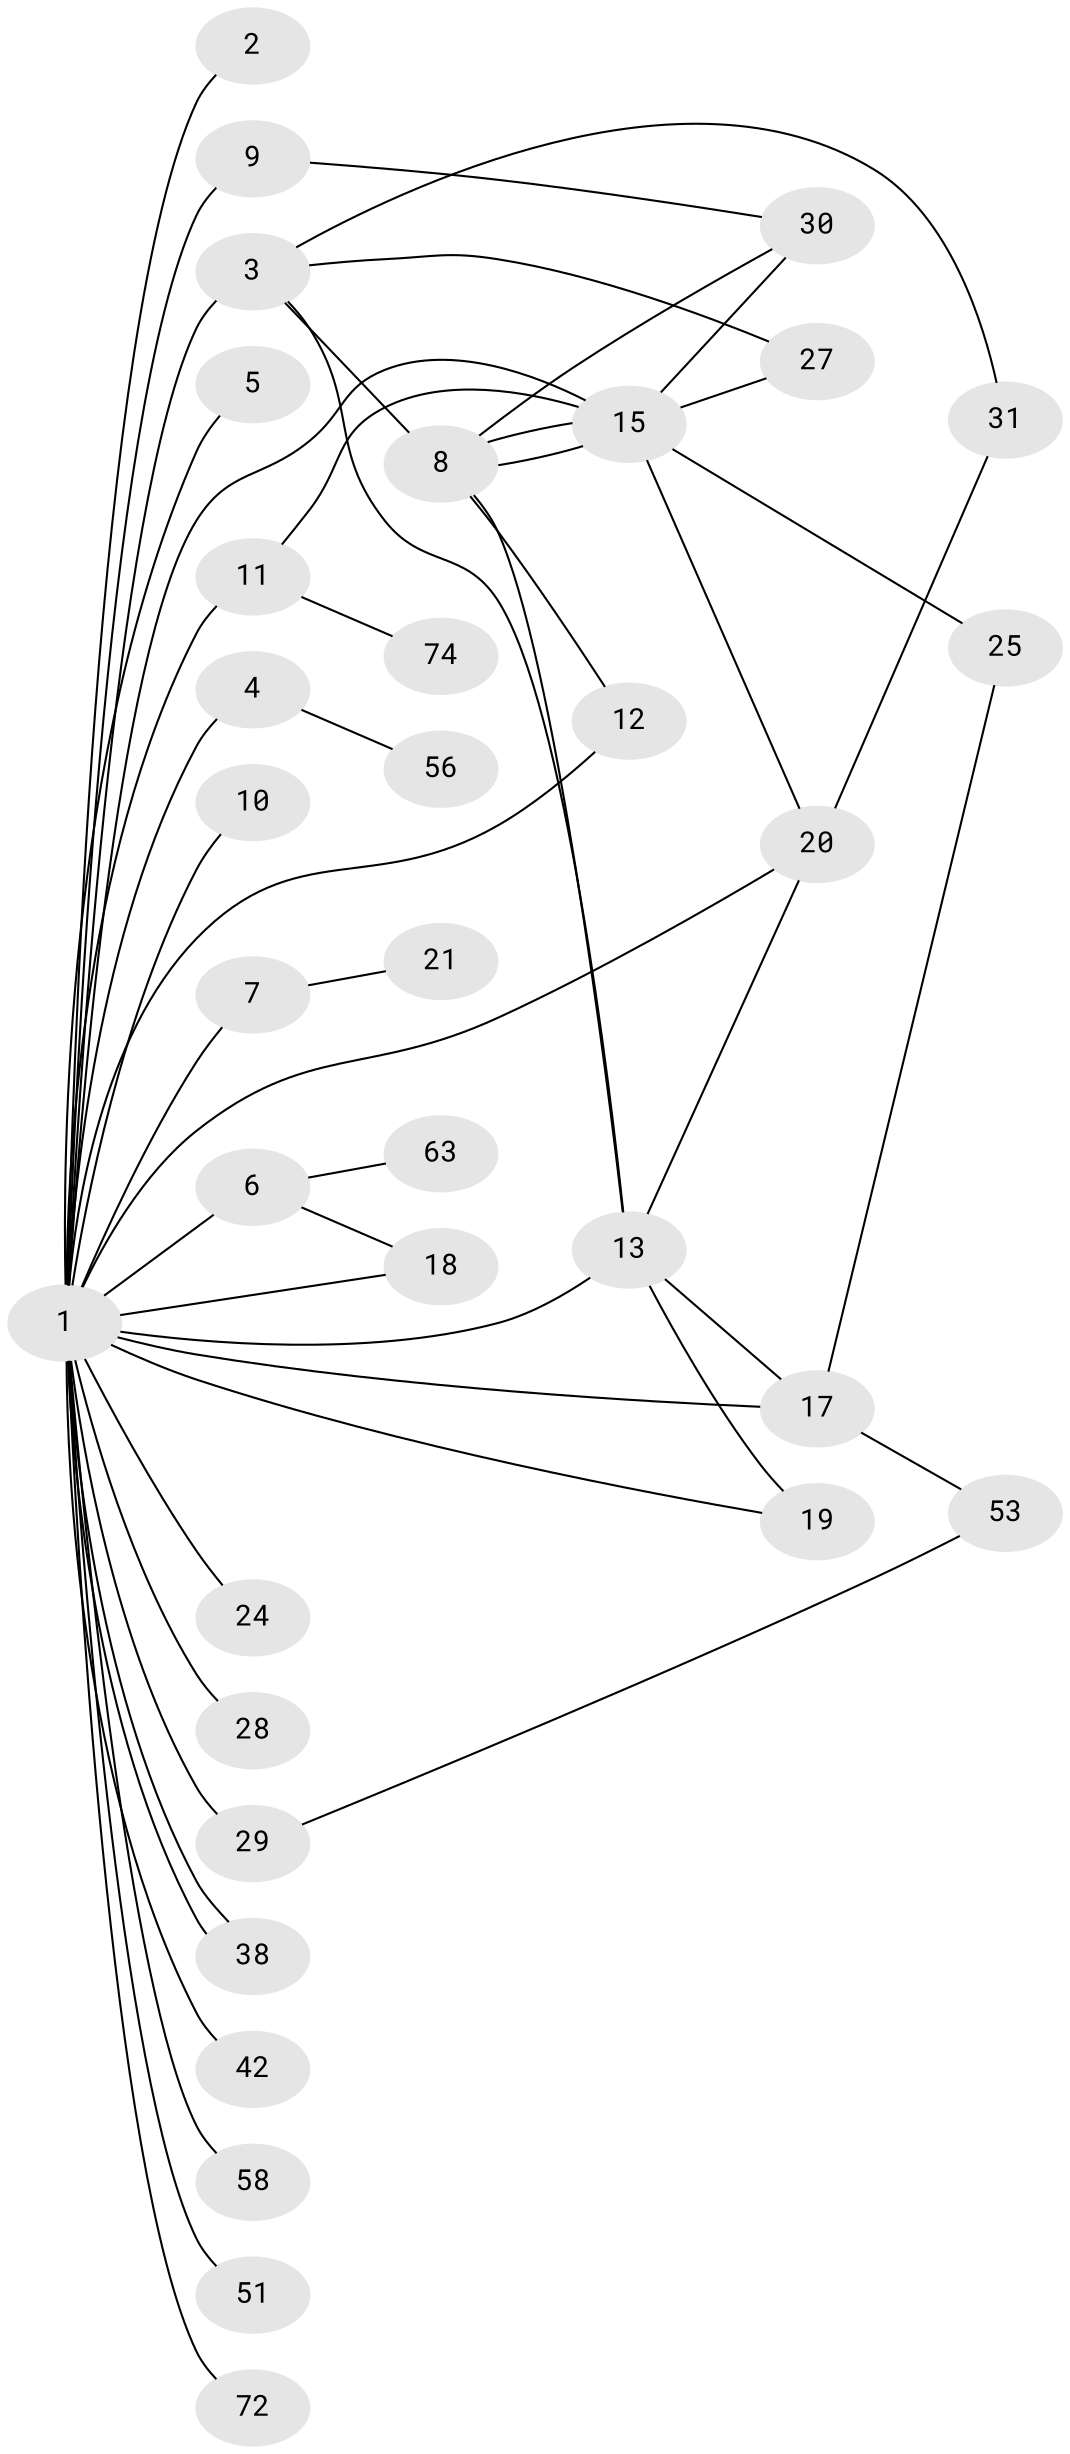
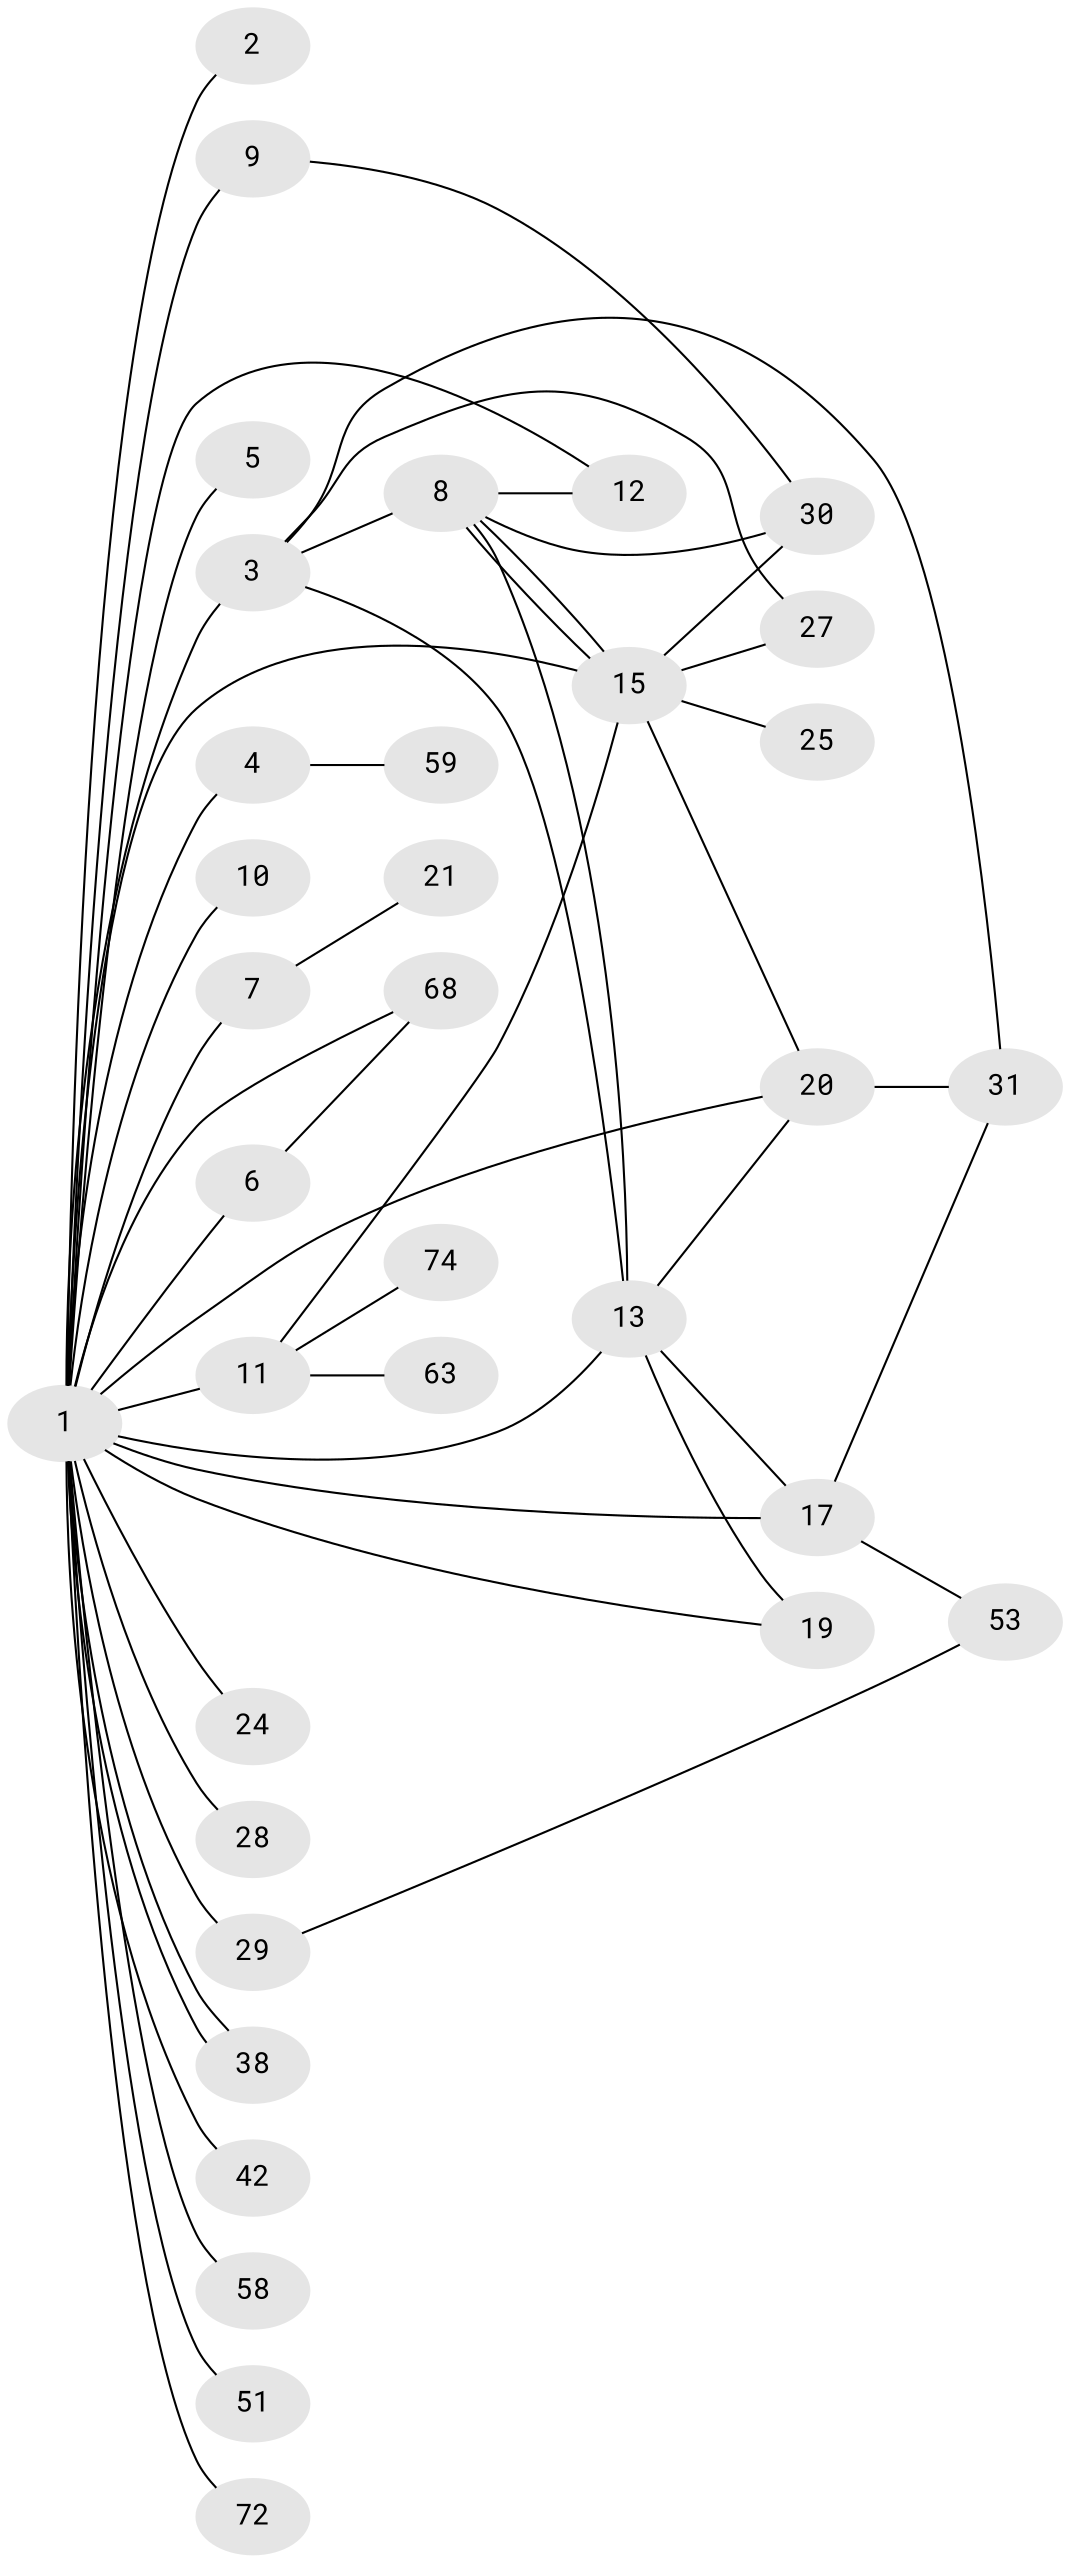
node "56": label "56" -> "59"
edge "25" -- "17": now "31" -- "17"
edge "63" -- "6": now "63" -- "11"
node "18": label "18" -> "68"
